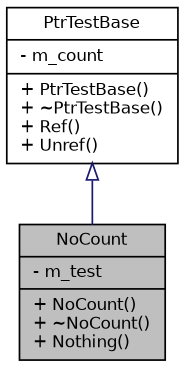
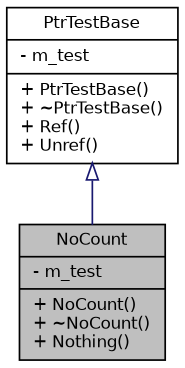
node "PtrTestBase": text "- m_count" -> "- m_test"
